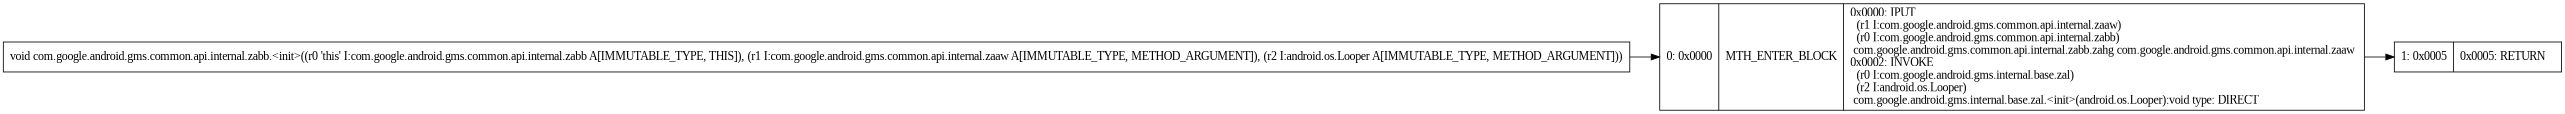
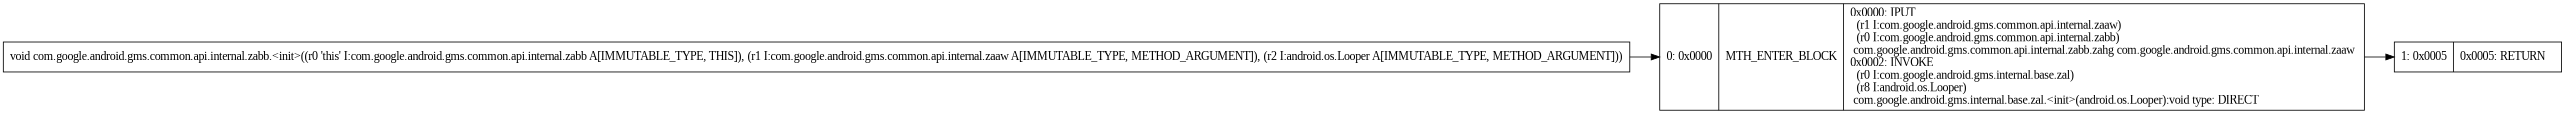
node "0: 0x0000": text "(r2 I:android.os.Looper)" -> "(r8 I:android.os.Looper)"
